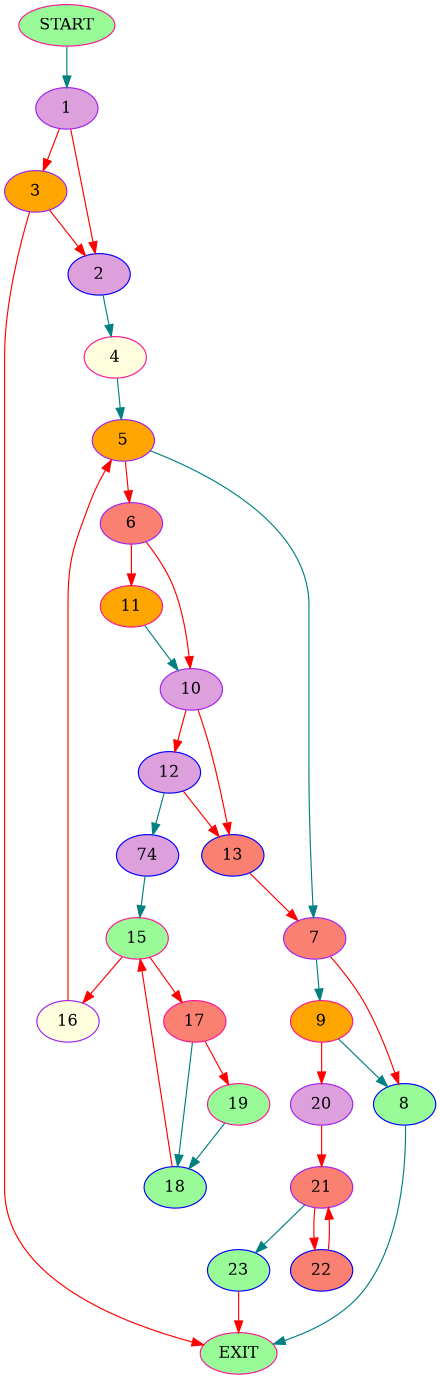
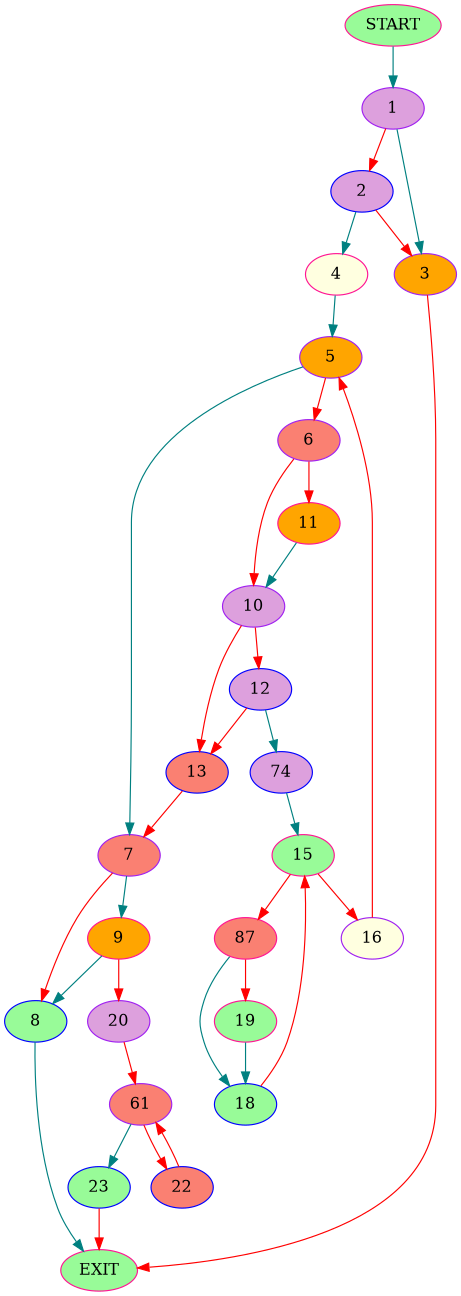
edge "1" -> "3": color red -> teal
edge "3" -> "2": reversed
node "17": label "17" -> "87"
node "21": label "21" -> "61"
